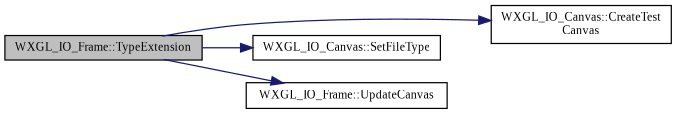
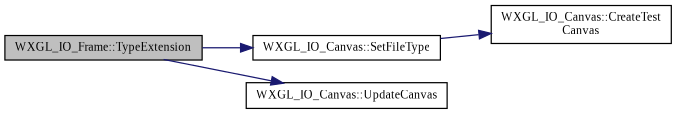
edge "WXGL_IO_Frame::TypeExtension" -> "WXGL_IO_Canvas::CreateTest Canvas": now "WXGL_IO_Canvas::SetFileType" -> "WXGL_IO_Canvas::CreateTest Canvas"
node "WXGL_IO_Frame::UpdateCanvas": label "WXGL_IO_Frame::UpdateCanvas" -> "WXGL_IO_Canvas::UpdateCanvas"
